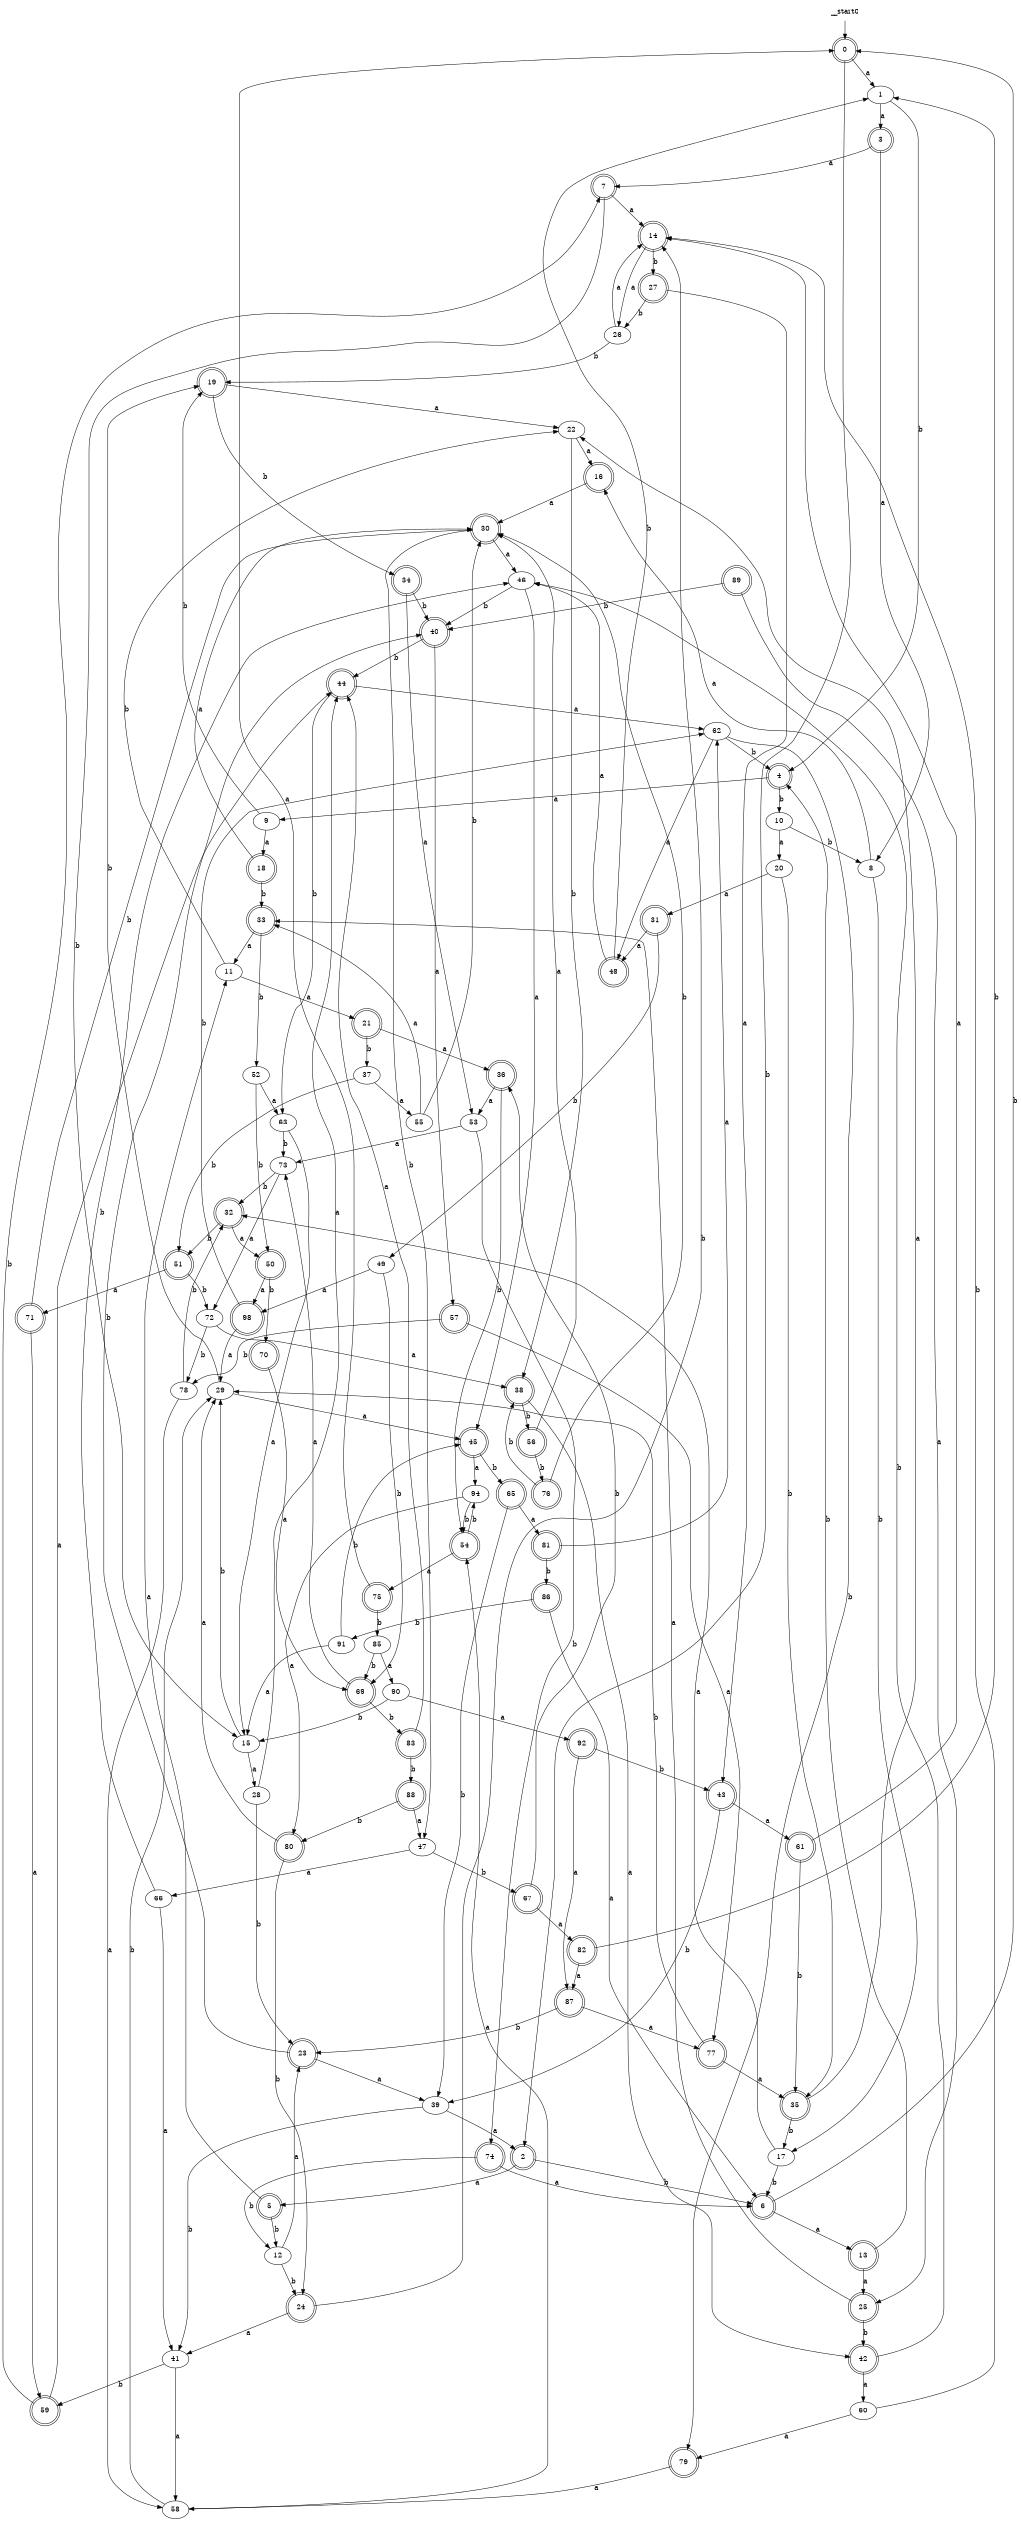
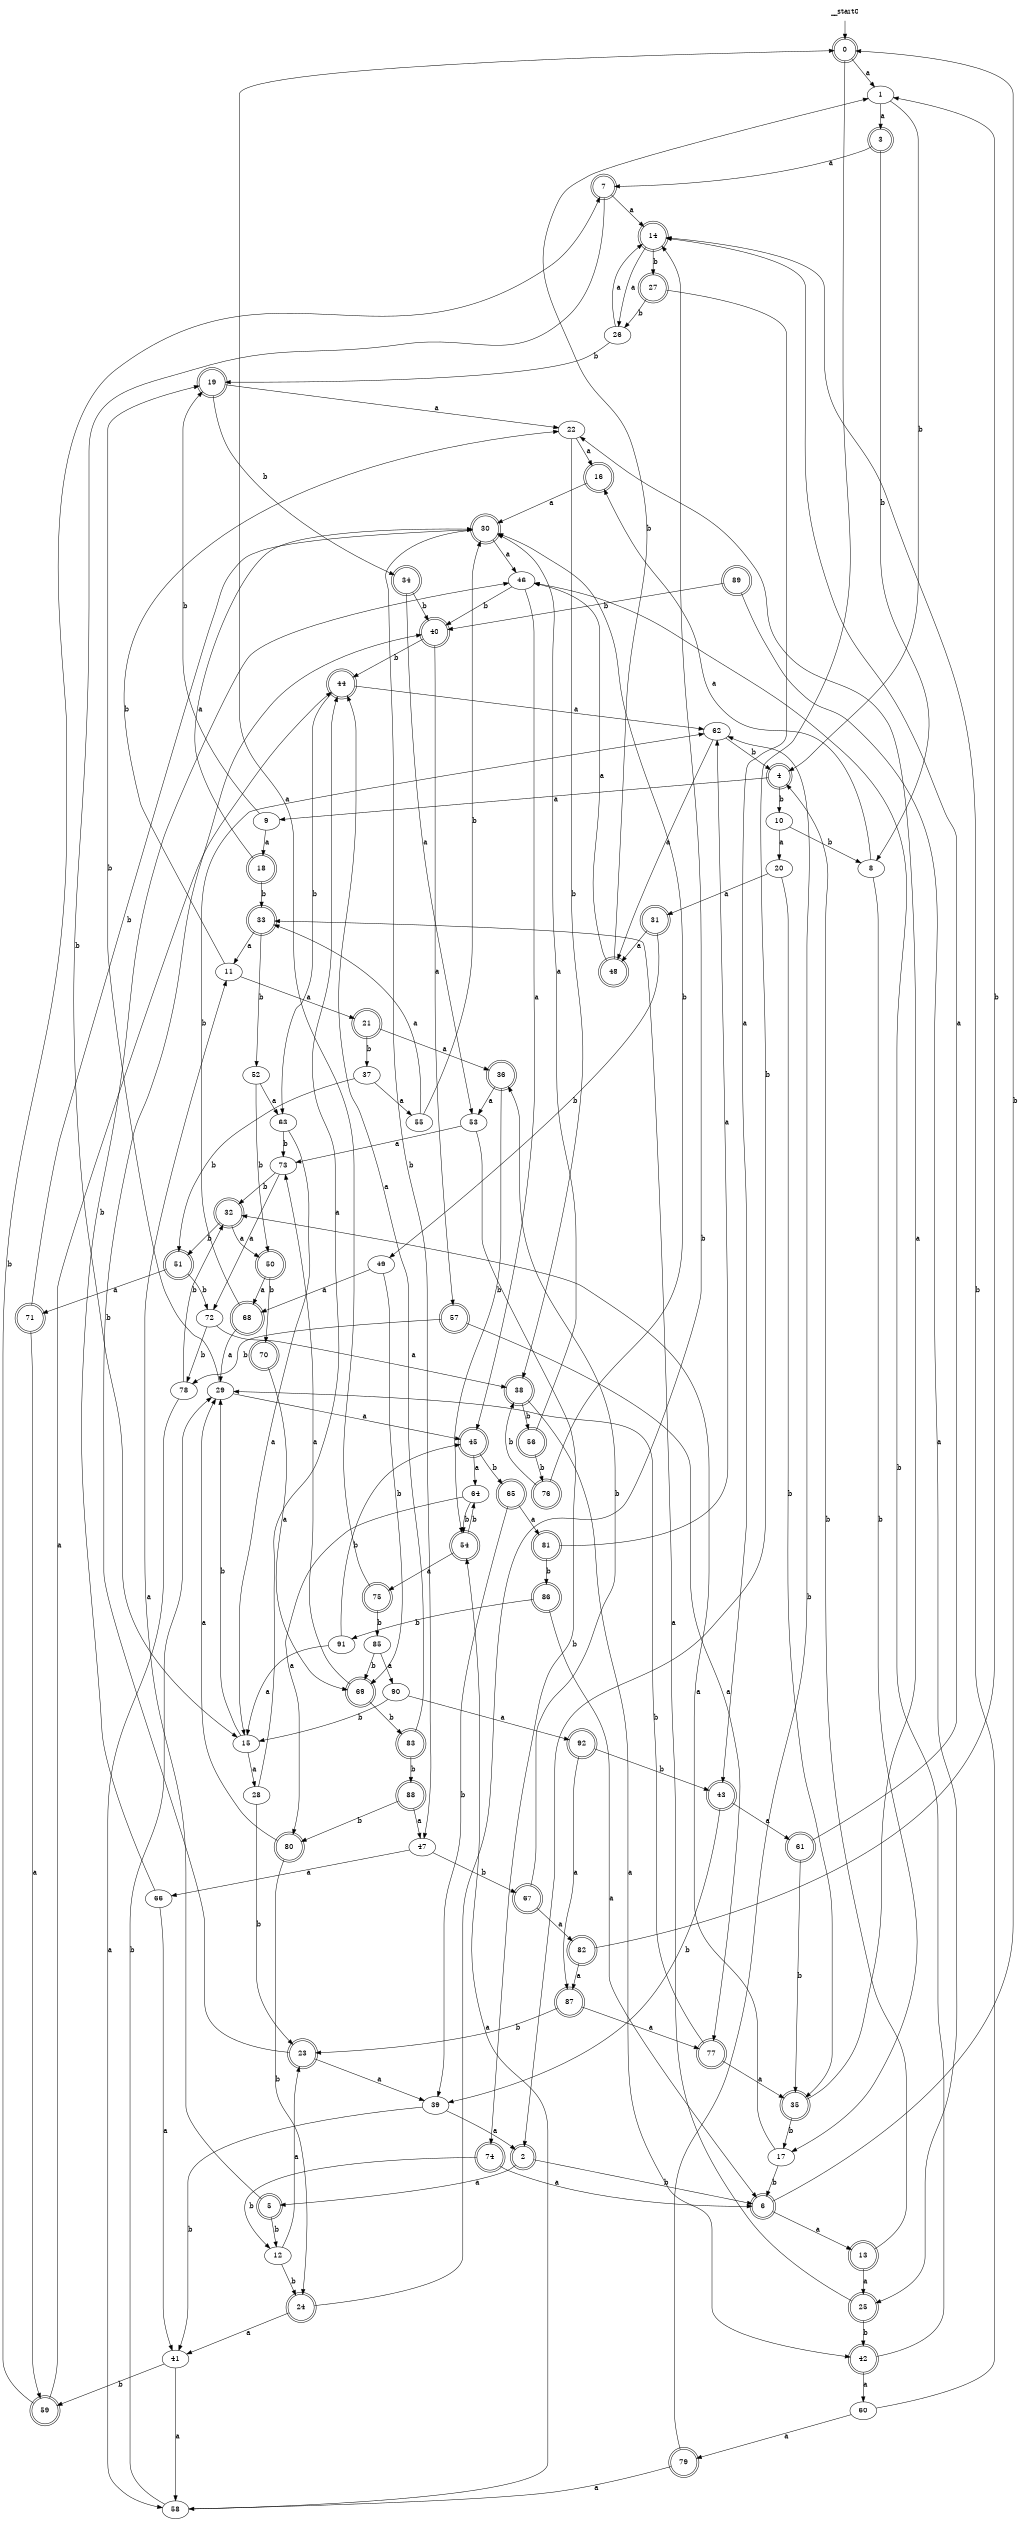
edge "3" -> "8": label "a" -> "b"
node "98": label "98" -> "68"
node "94": label "94" -> "64"
edge "62" -> "79": reversed
